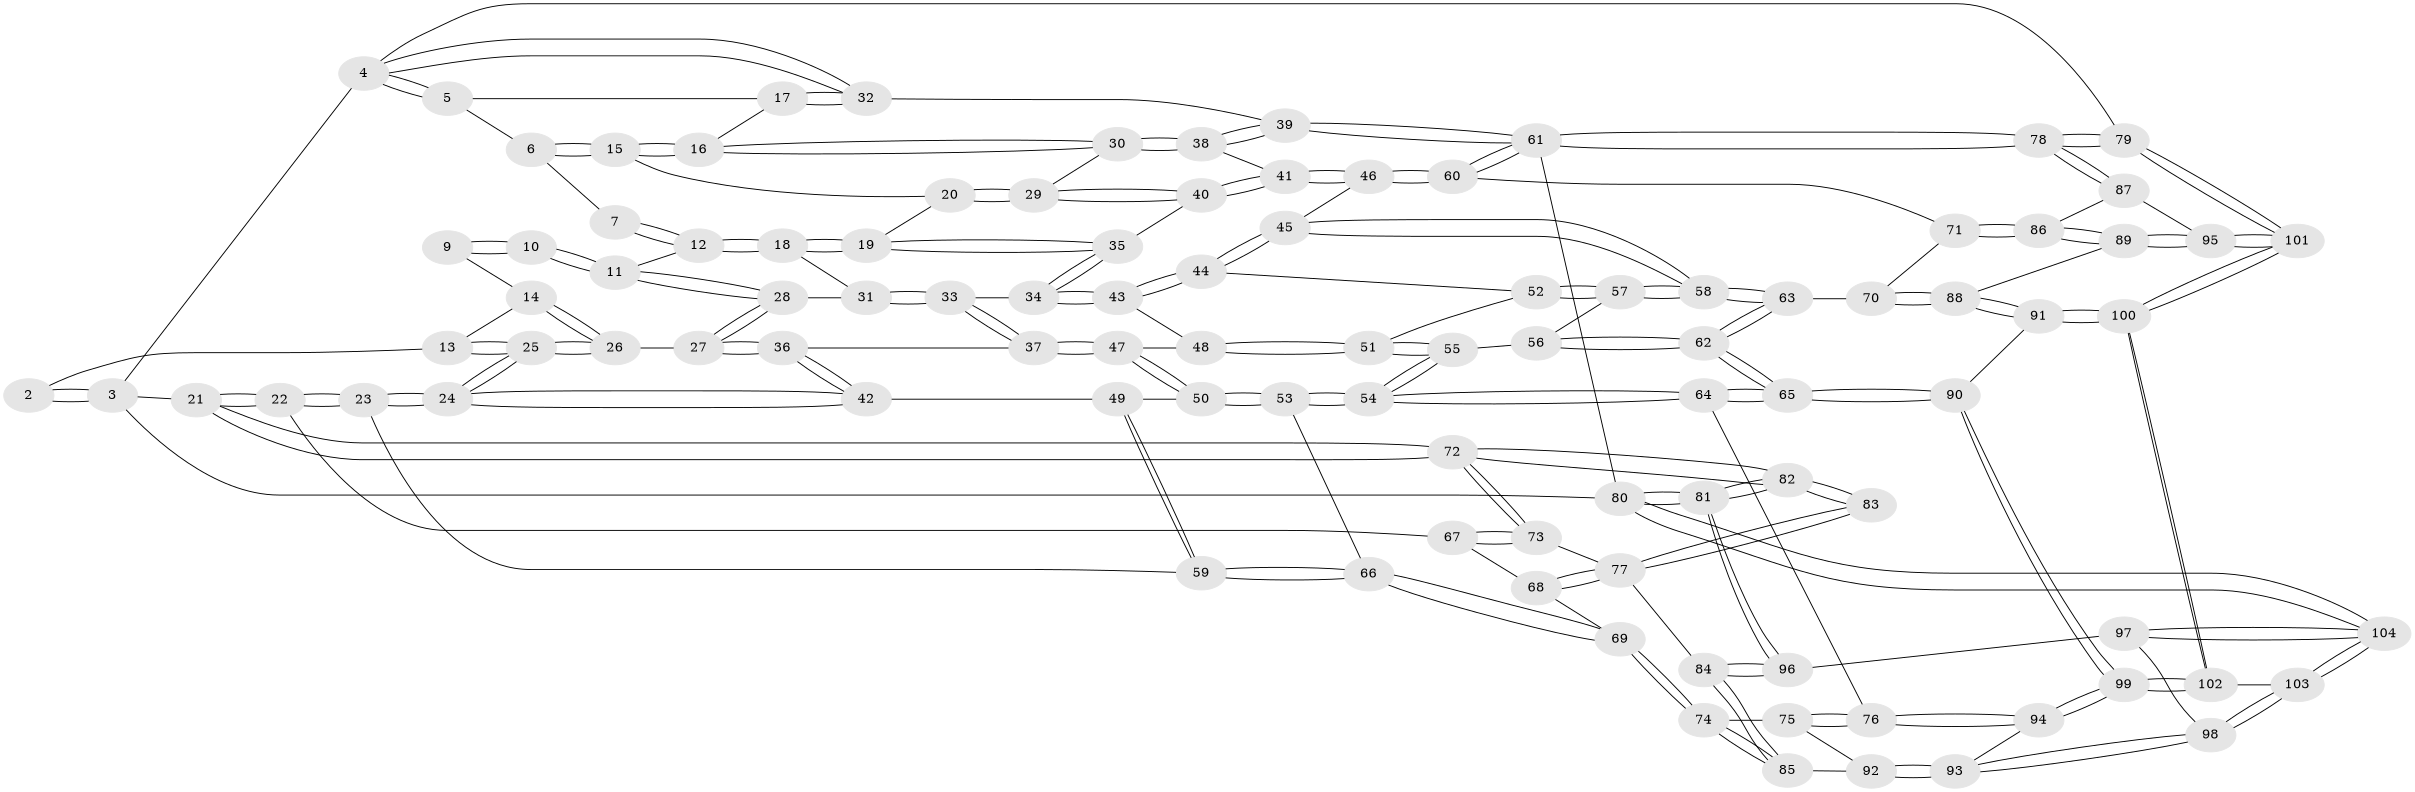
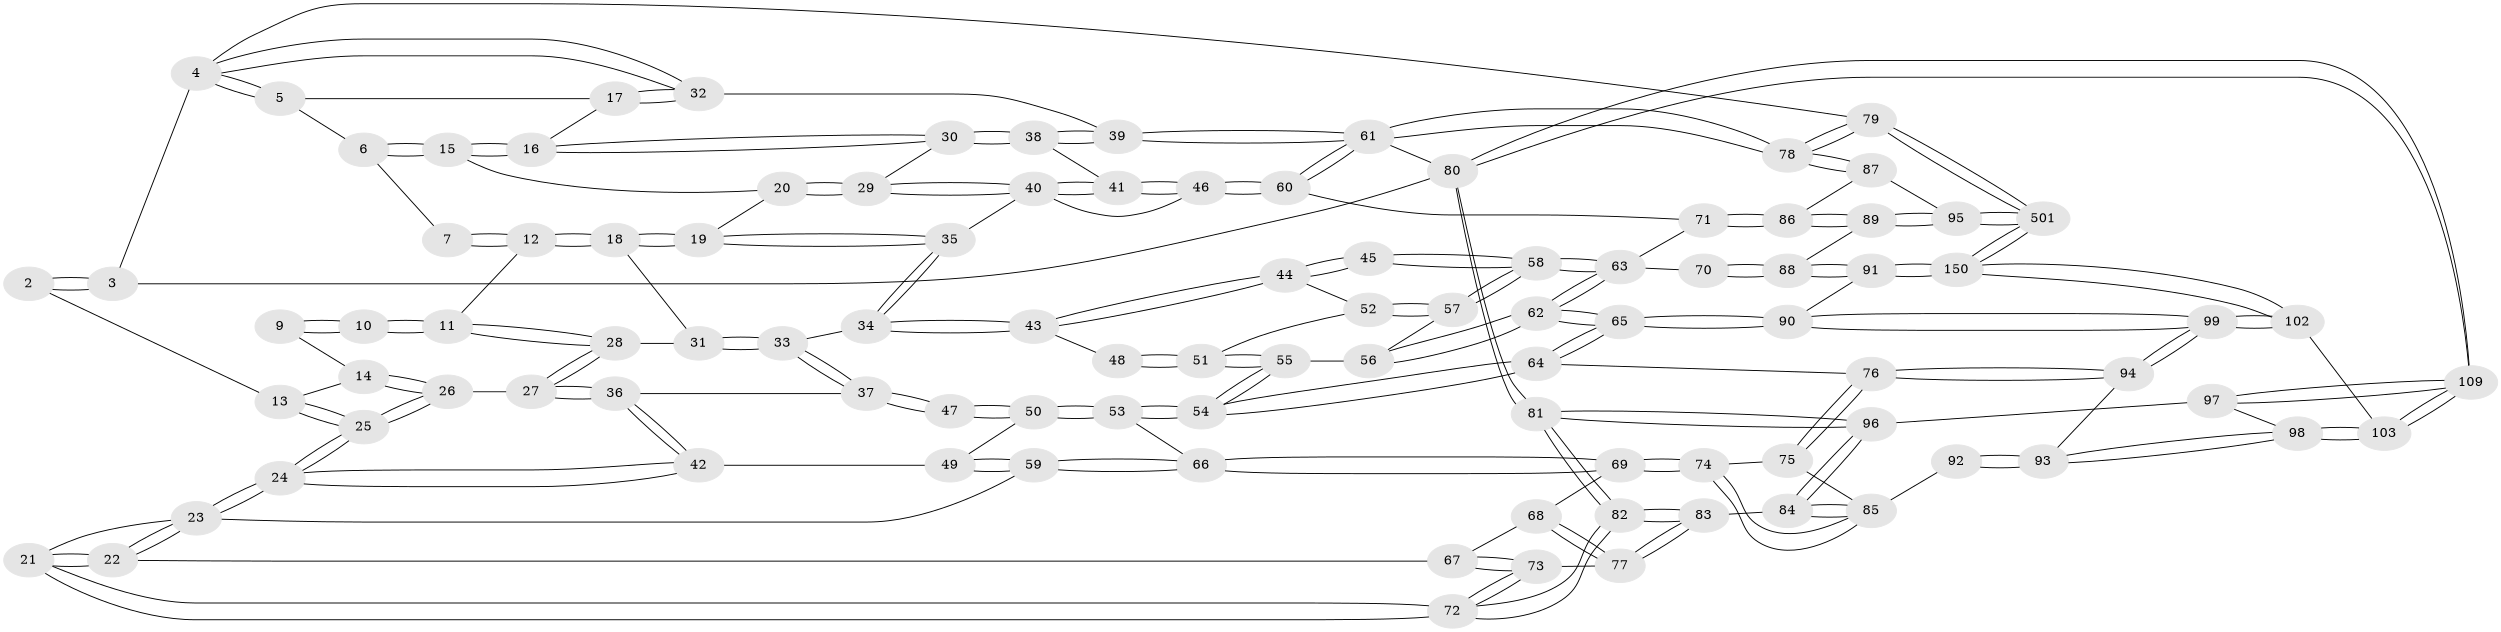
edge "46" -- "45": now "46" -- "40"
node "101": label "101" -> "501"
edge "71" -- "70": now "71" -- "63"
node "100": label "100" -> "150"
edge "47" -- "48": removed
edge "3" -- "21": now "23" -- "21"
edge "77" -- "84": now "83" -- "84"
node "104": label "104" -> "109"
edge "75" -- "92": now "75" -- "85"
